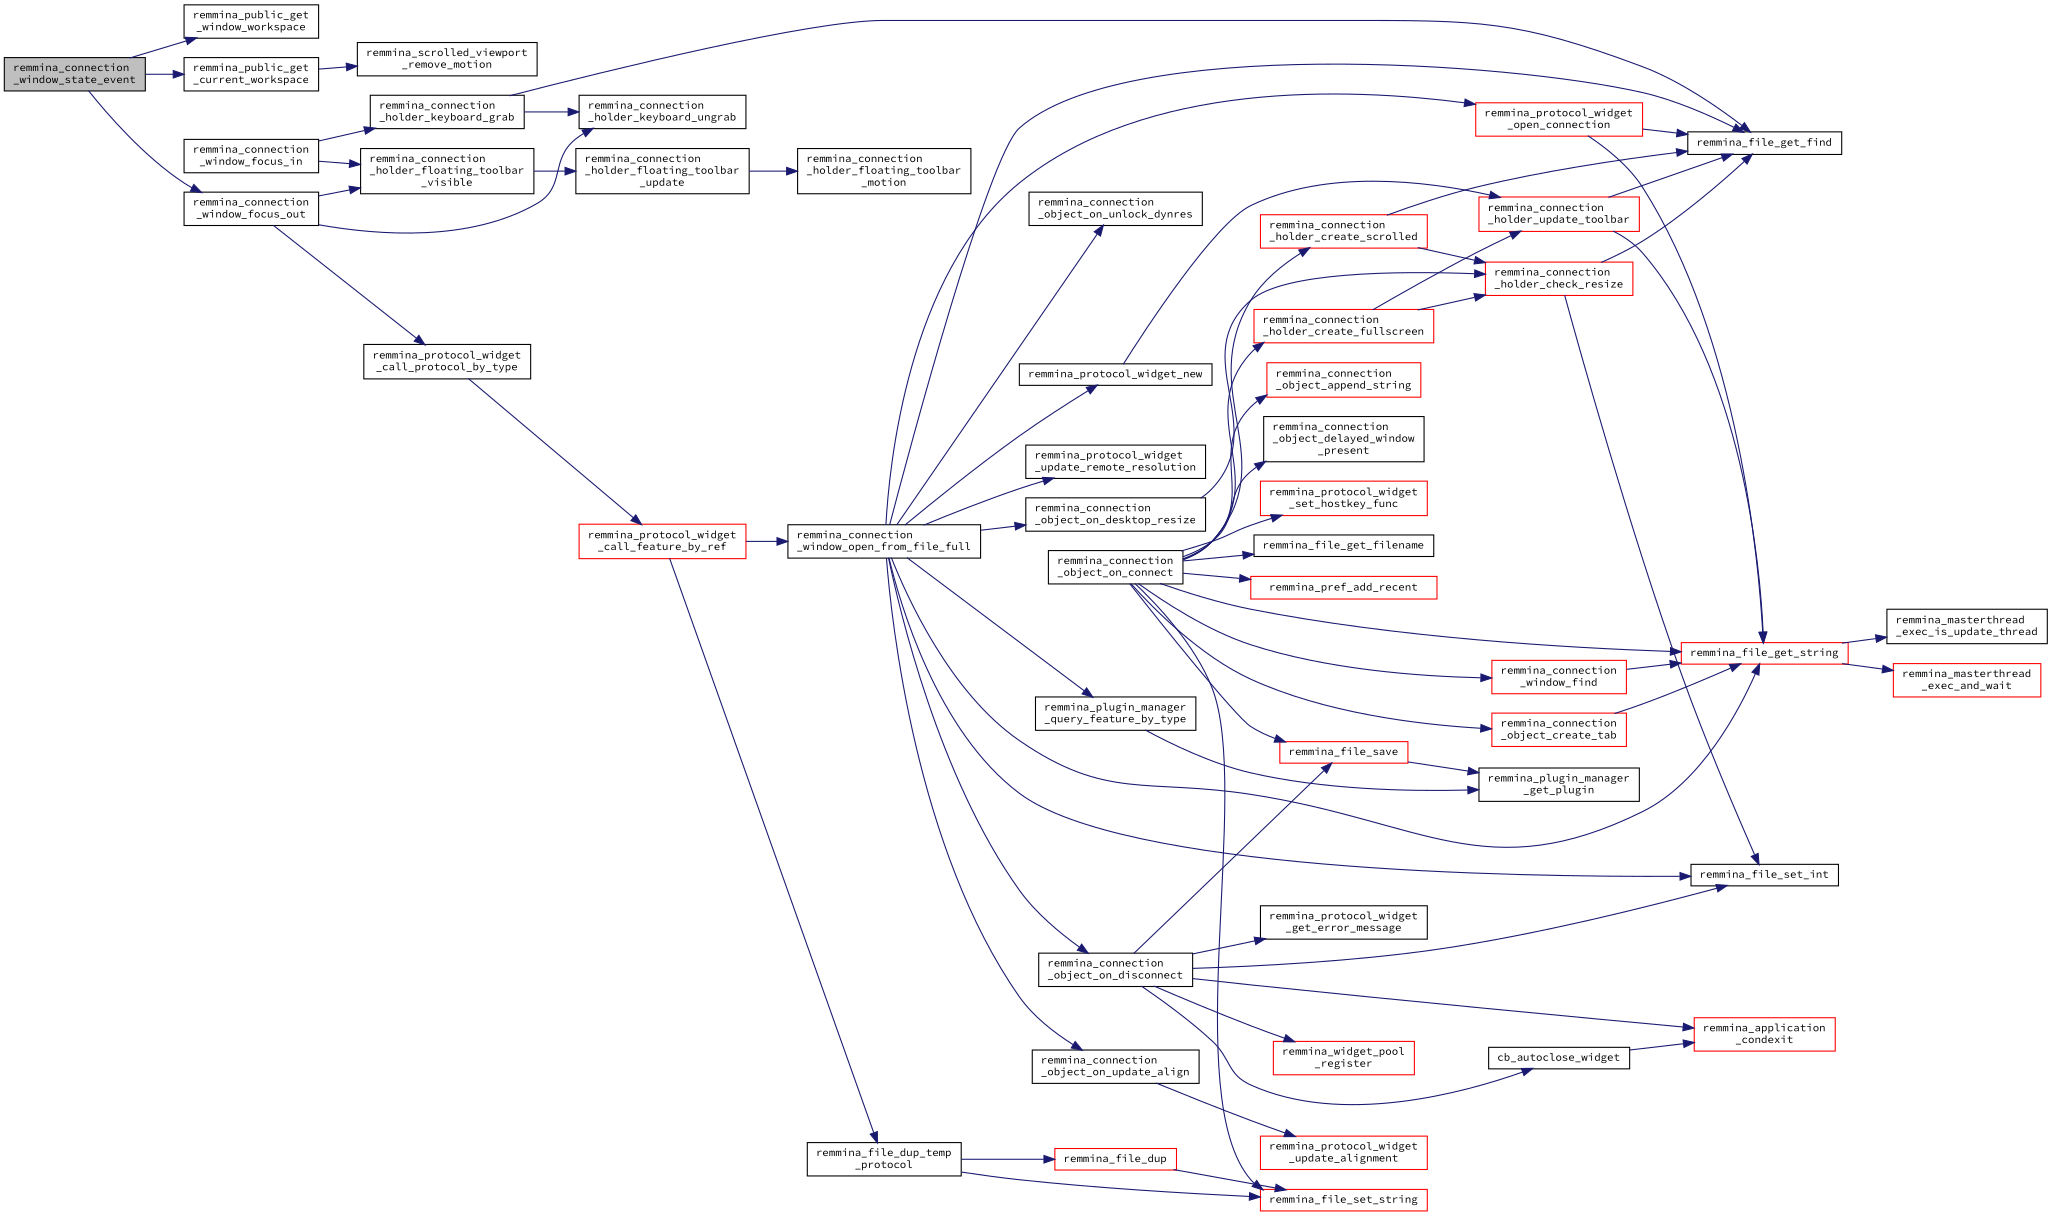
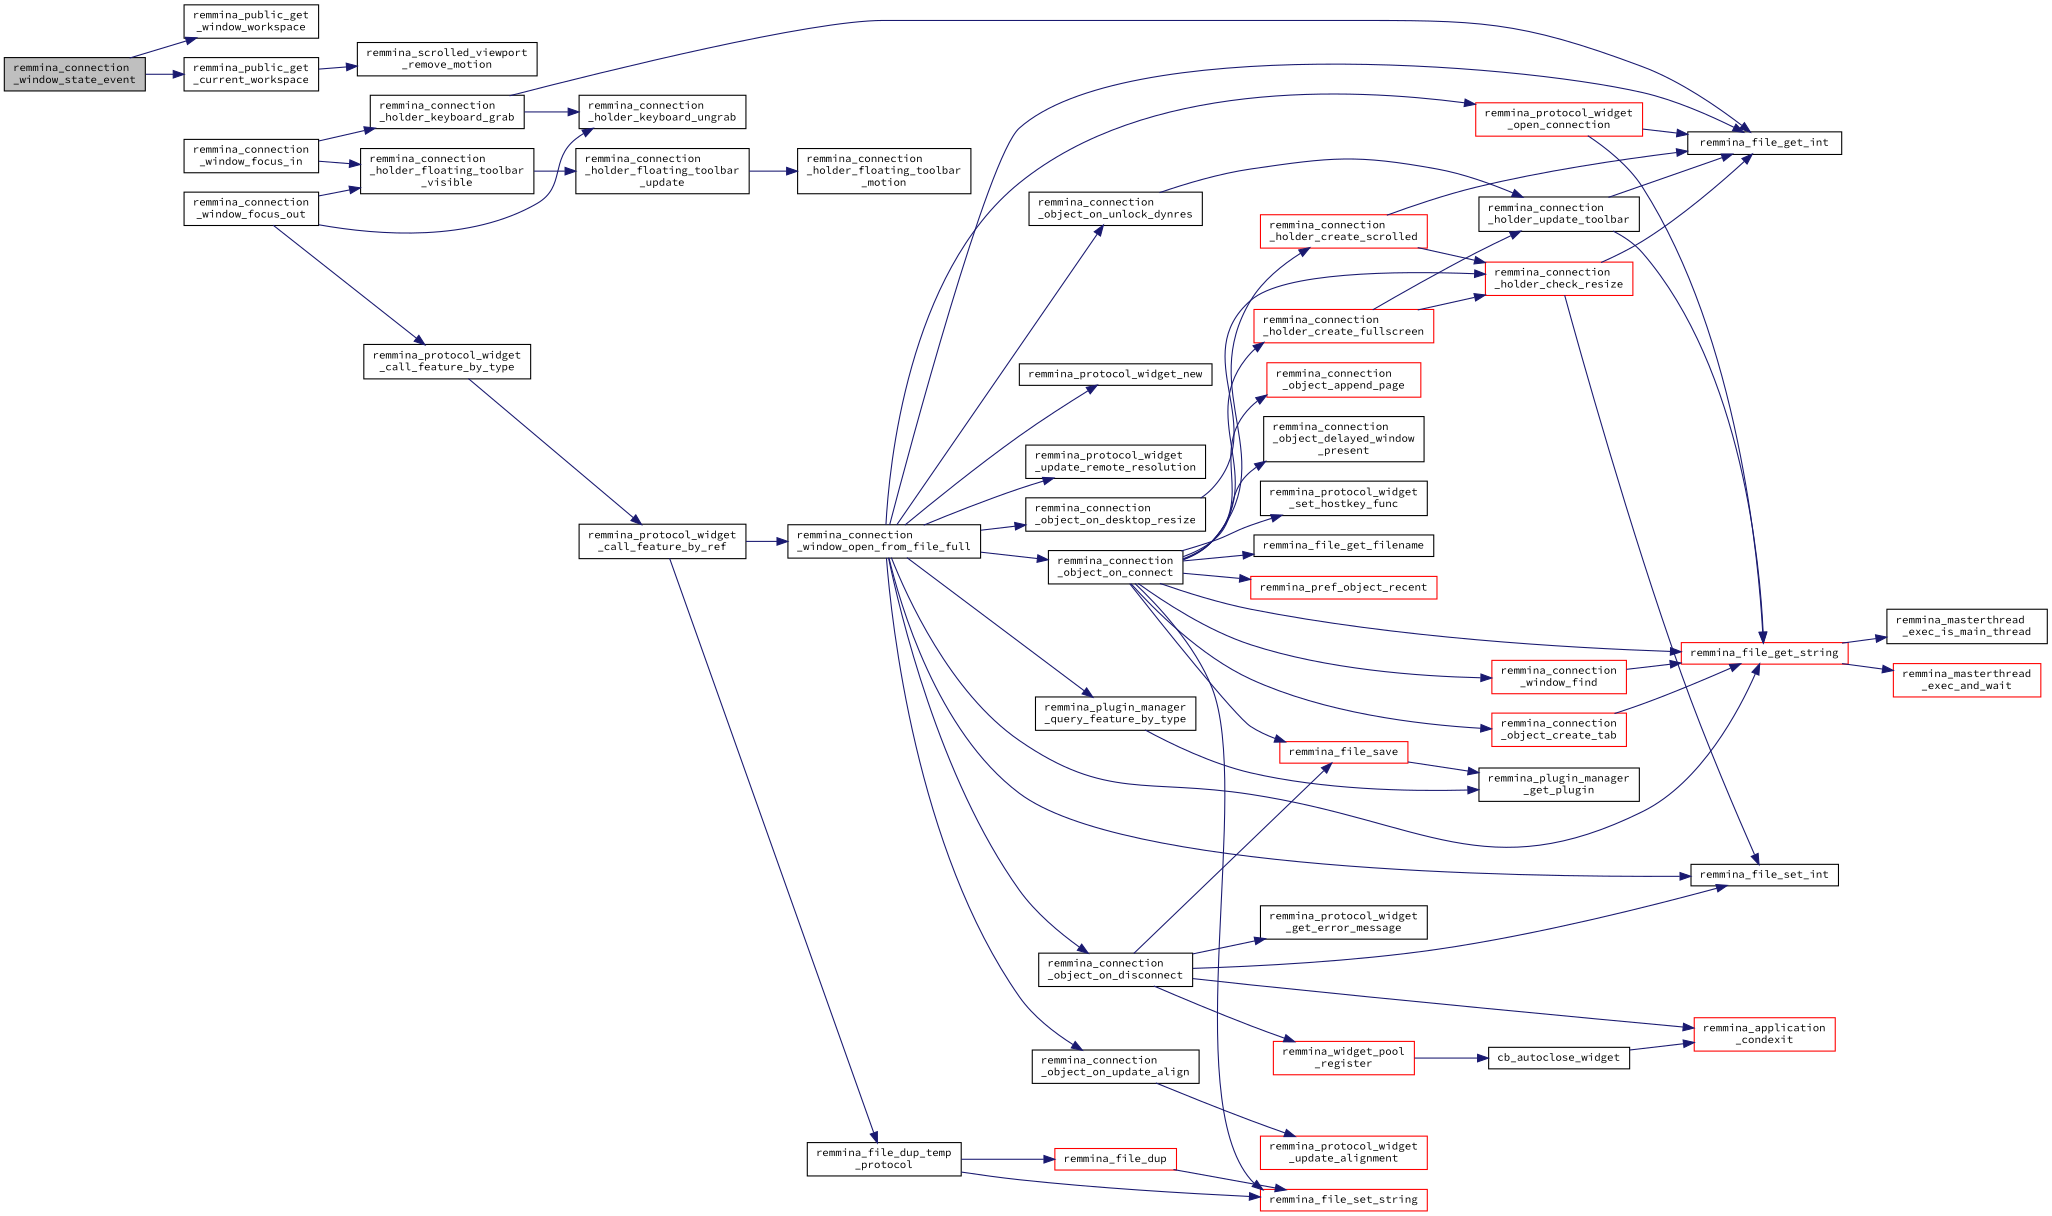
node "remmina_file_get_find": label "remmina_file_get_find" -> "remmina_file_get_int"
edge "remmina_connection _window_state_event" -> "remmina_connection _window_focus_out": removed
edge "remmina_protocol_widget_new" -> "remmina_connection _holder_update_toolbar": now "remmina_connection _object_on_unlock_dynres" -> "remmina_connection _holder_update_toolbar"
node "remmina_connection _holder_update_toolbar": color red -> black
node "remmina_protocol_widget _call_protocol_by_type": label "remmina_protocol_widget _call_protocol_by_type" -> "remmina_protocol_widget _call_feature_by_type"
node "remmina_connection _object_append_string": label "remmina_connection _object_append_string" -> "remmina_connection _object_append_page"
node "remmina_protocol_widget _set_hostkey_func": color red -> black
node "remmina_protocol_widget _call_feature_by_ref": color red -> black
edge "remmina_connection _window_open_from_file_full" -> "remmina_connection _object_on_connect": added
node "remmina_pref_add_recent": label "remmina_pref_add_recent" -> "remmina_pref_object_recent"
node "remmina_masterthread _exec_is_update_thread": label "remmina_masterthread _exec_is_update_thread" -> "remmina_masterthread _exec_is_main_thread"
edge "remmina_connection _object_on_disconnect" -> "cb_autoclose_widget": now "remmina_widget_pool _register" -> "cb_autoclose_widget"
